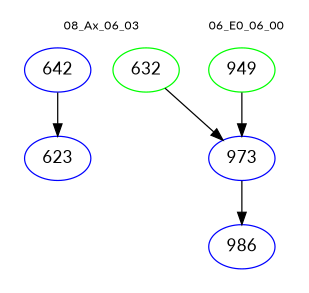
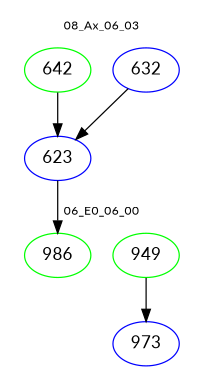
node "642": color blue -> green
node "632": color green -> blue
edge "632" -> "973": now "632" -> "623"
edge "973" -> "986": now "623" -> "986"
node "986": color blue -> green
